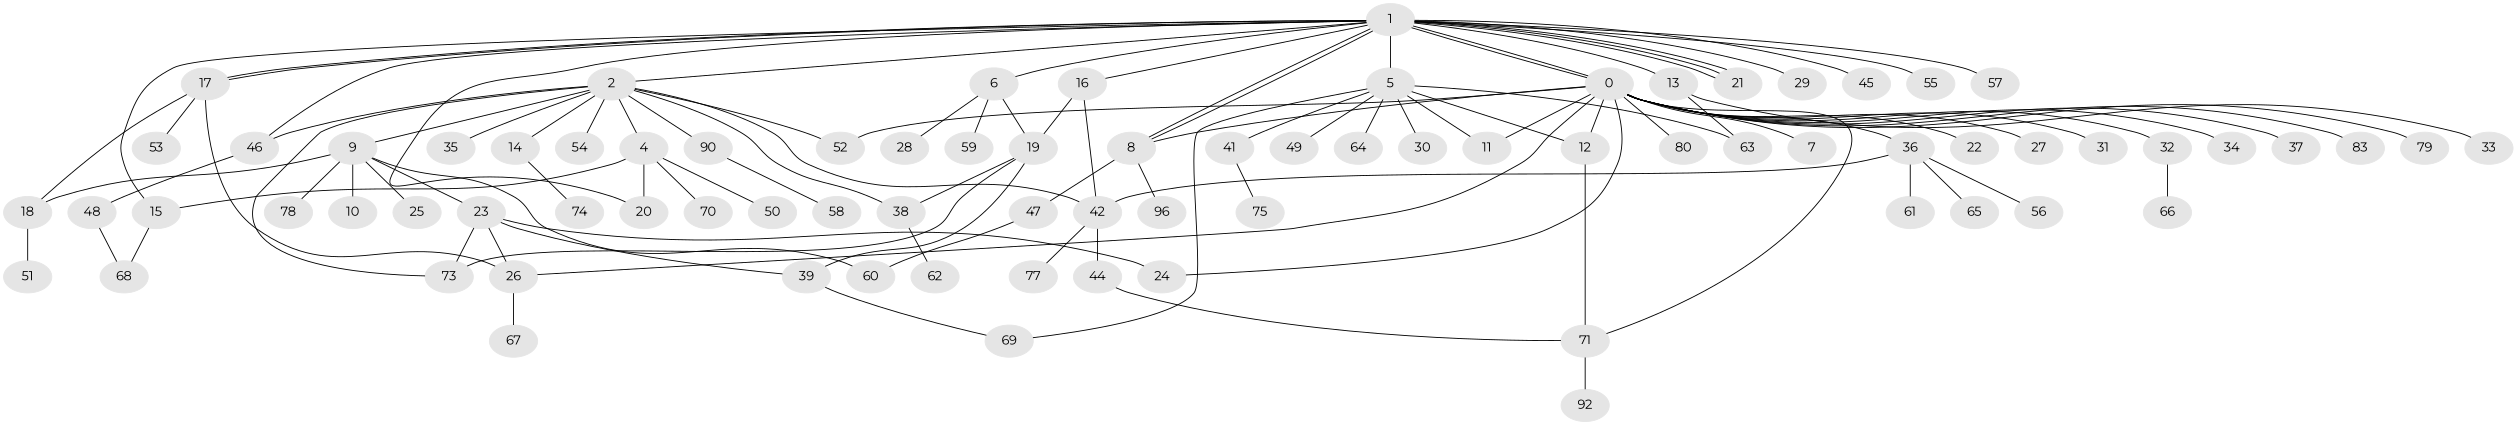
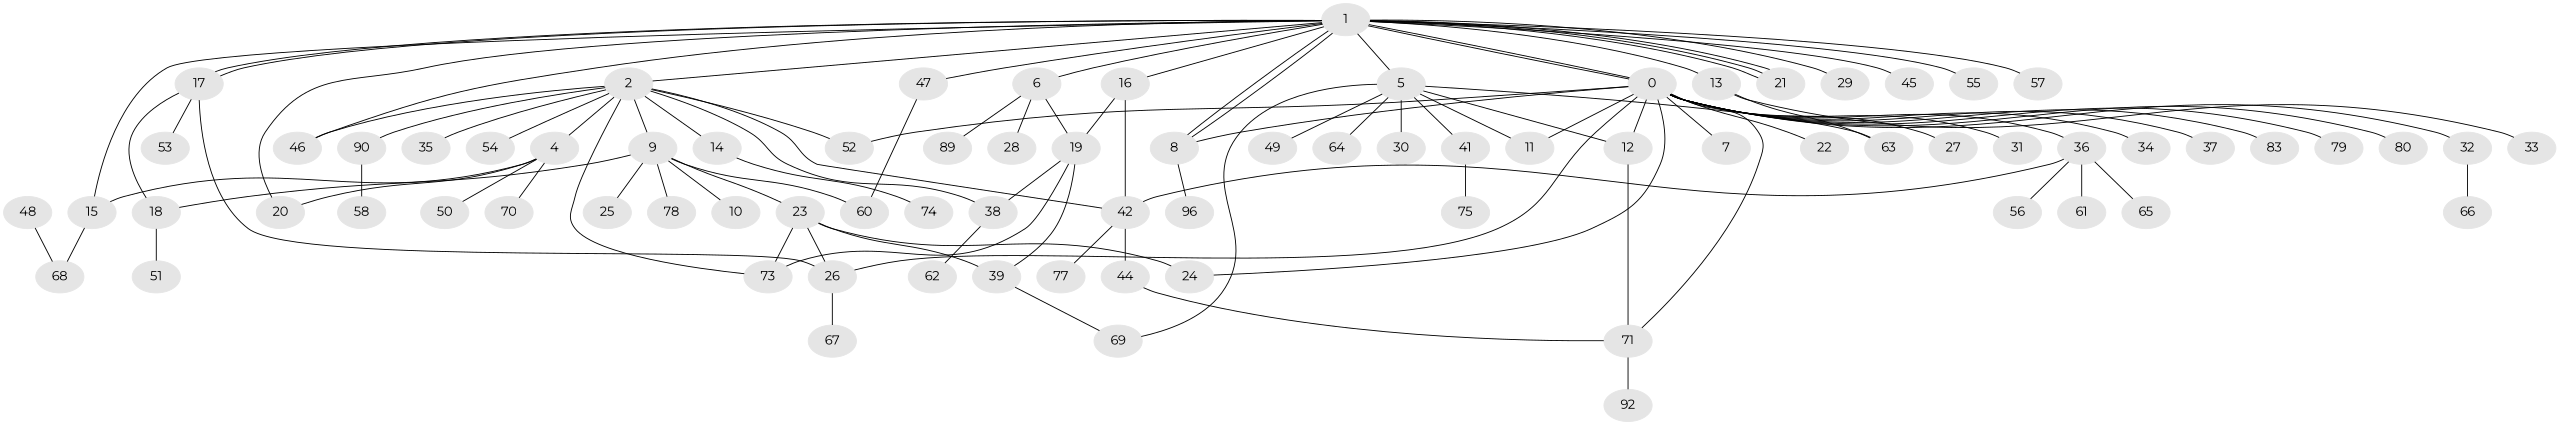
node "59": label "59" -> "89"
edge "8" -- "47": now "1" -- "47"
edge "46" -- "48": removed
